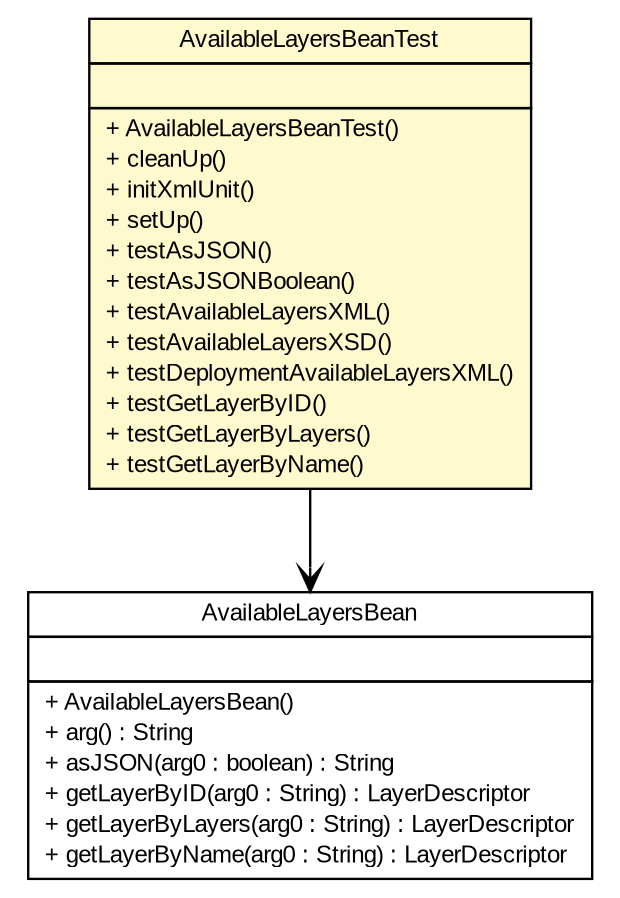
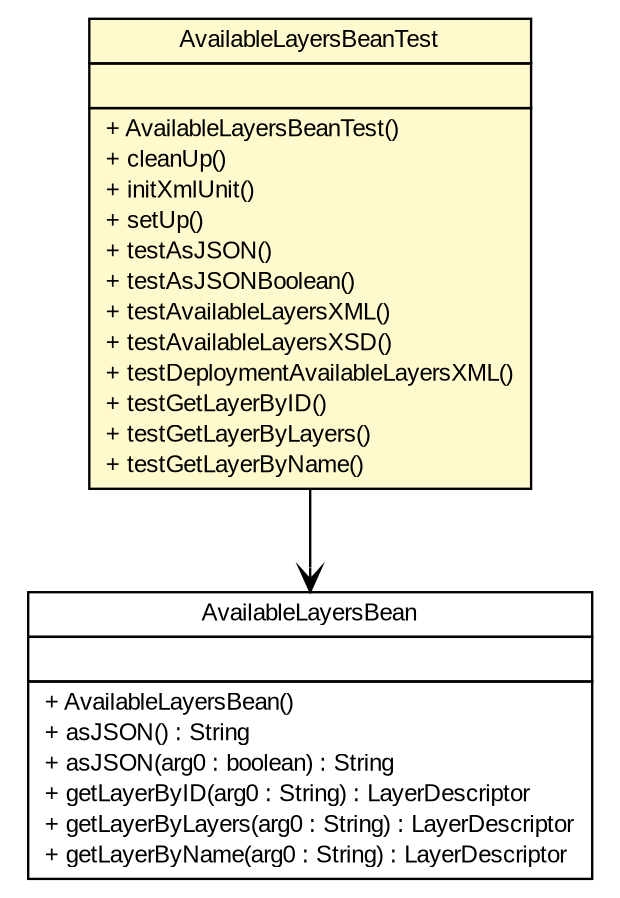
node "AvailableLayersBean": text "+ arg() : String" -> "+ asJSON() : String"
